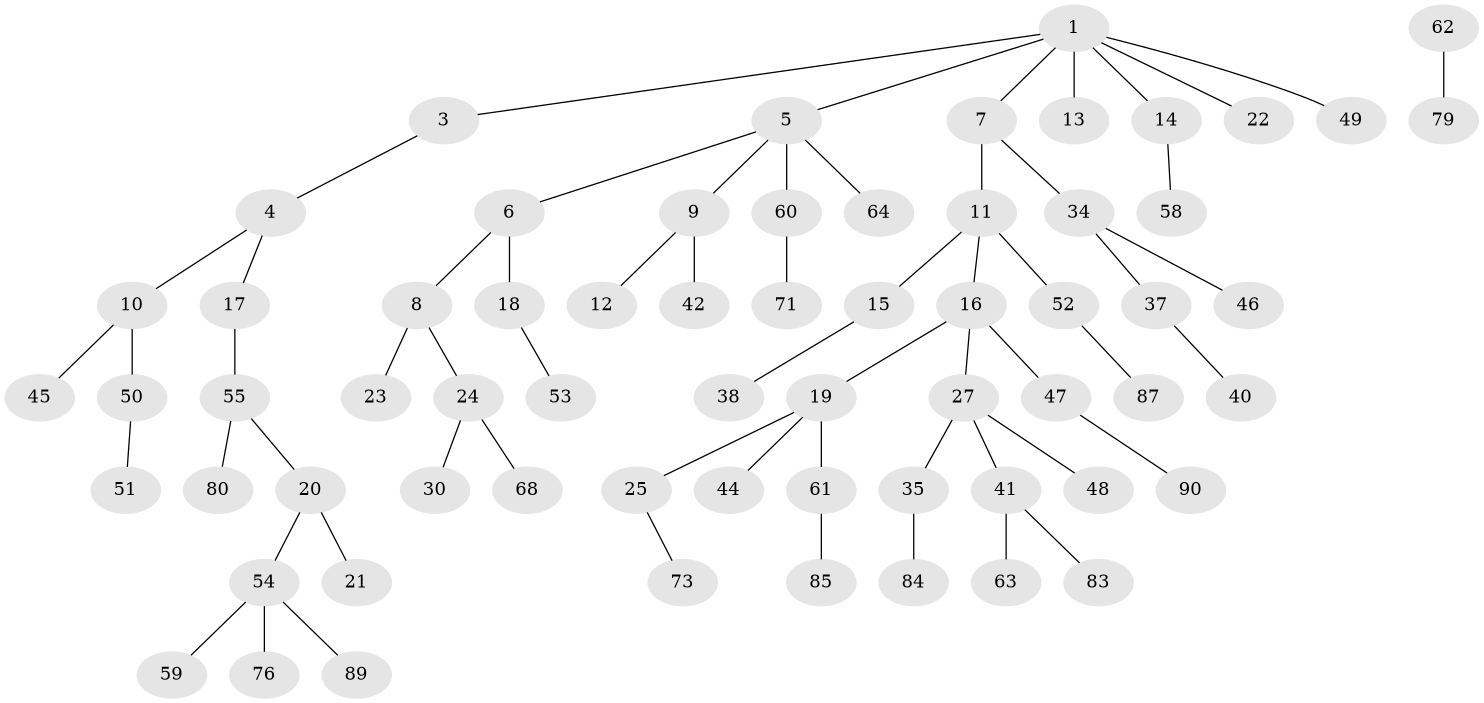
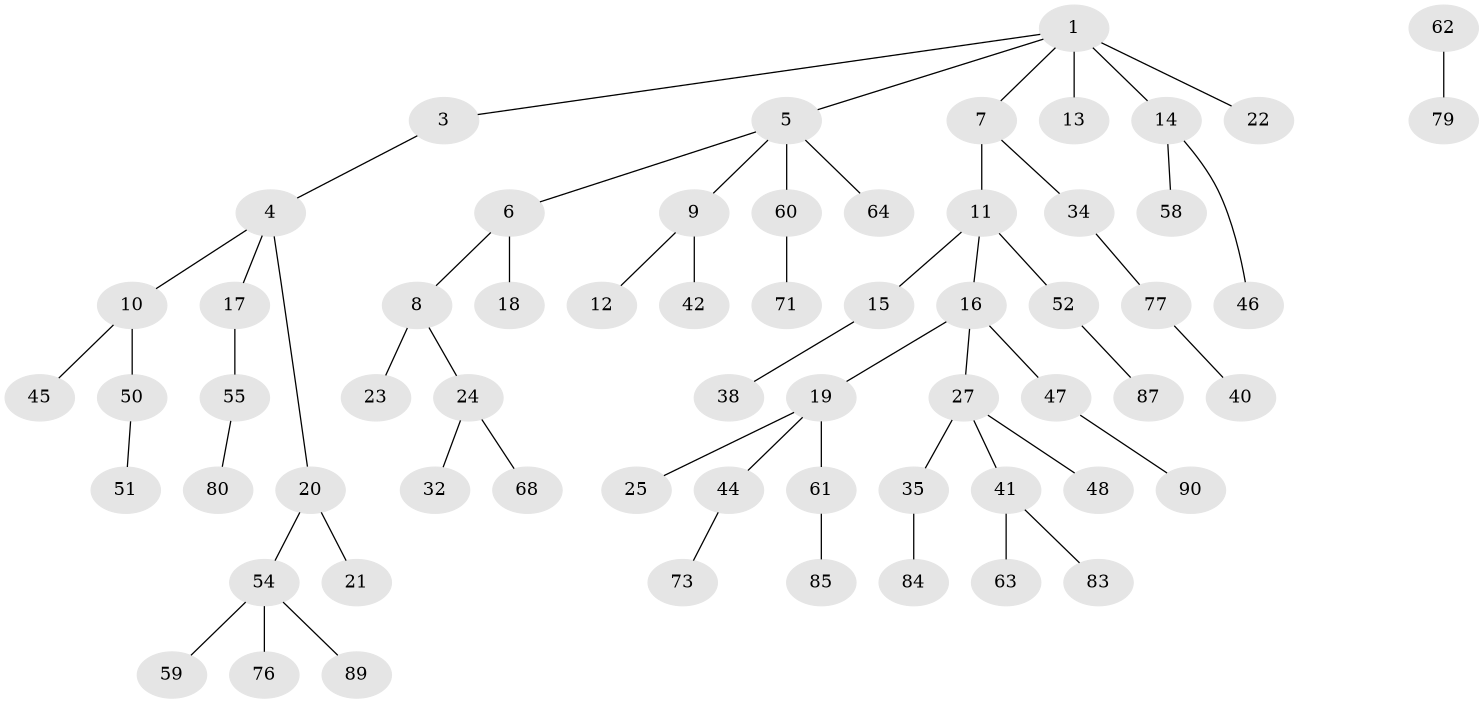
node "49": removed
edge "34" -- "46": now "14" -- "46"
node "37": label "37" -> "77"
node "53": removed
edge "55" -- "20": now "4" -- "20"
node "30": label "30" -> "32"
edge "25" -- "73": now "44" -- "73"
